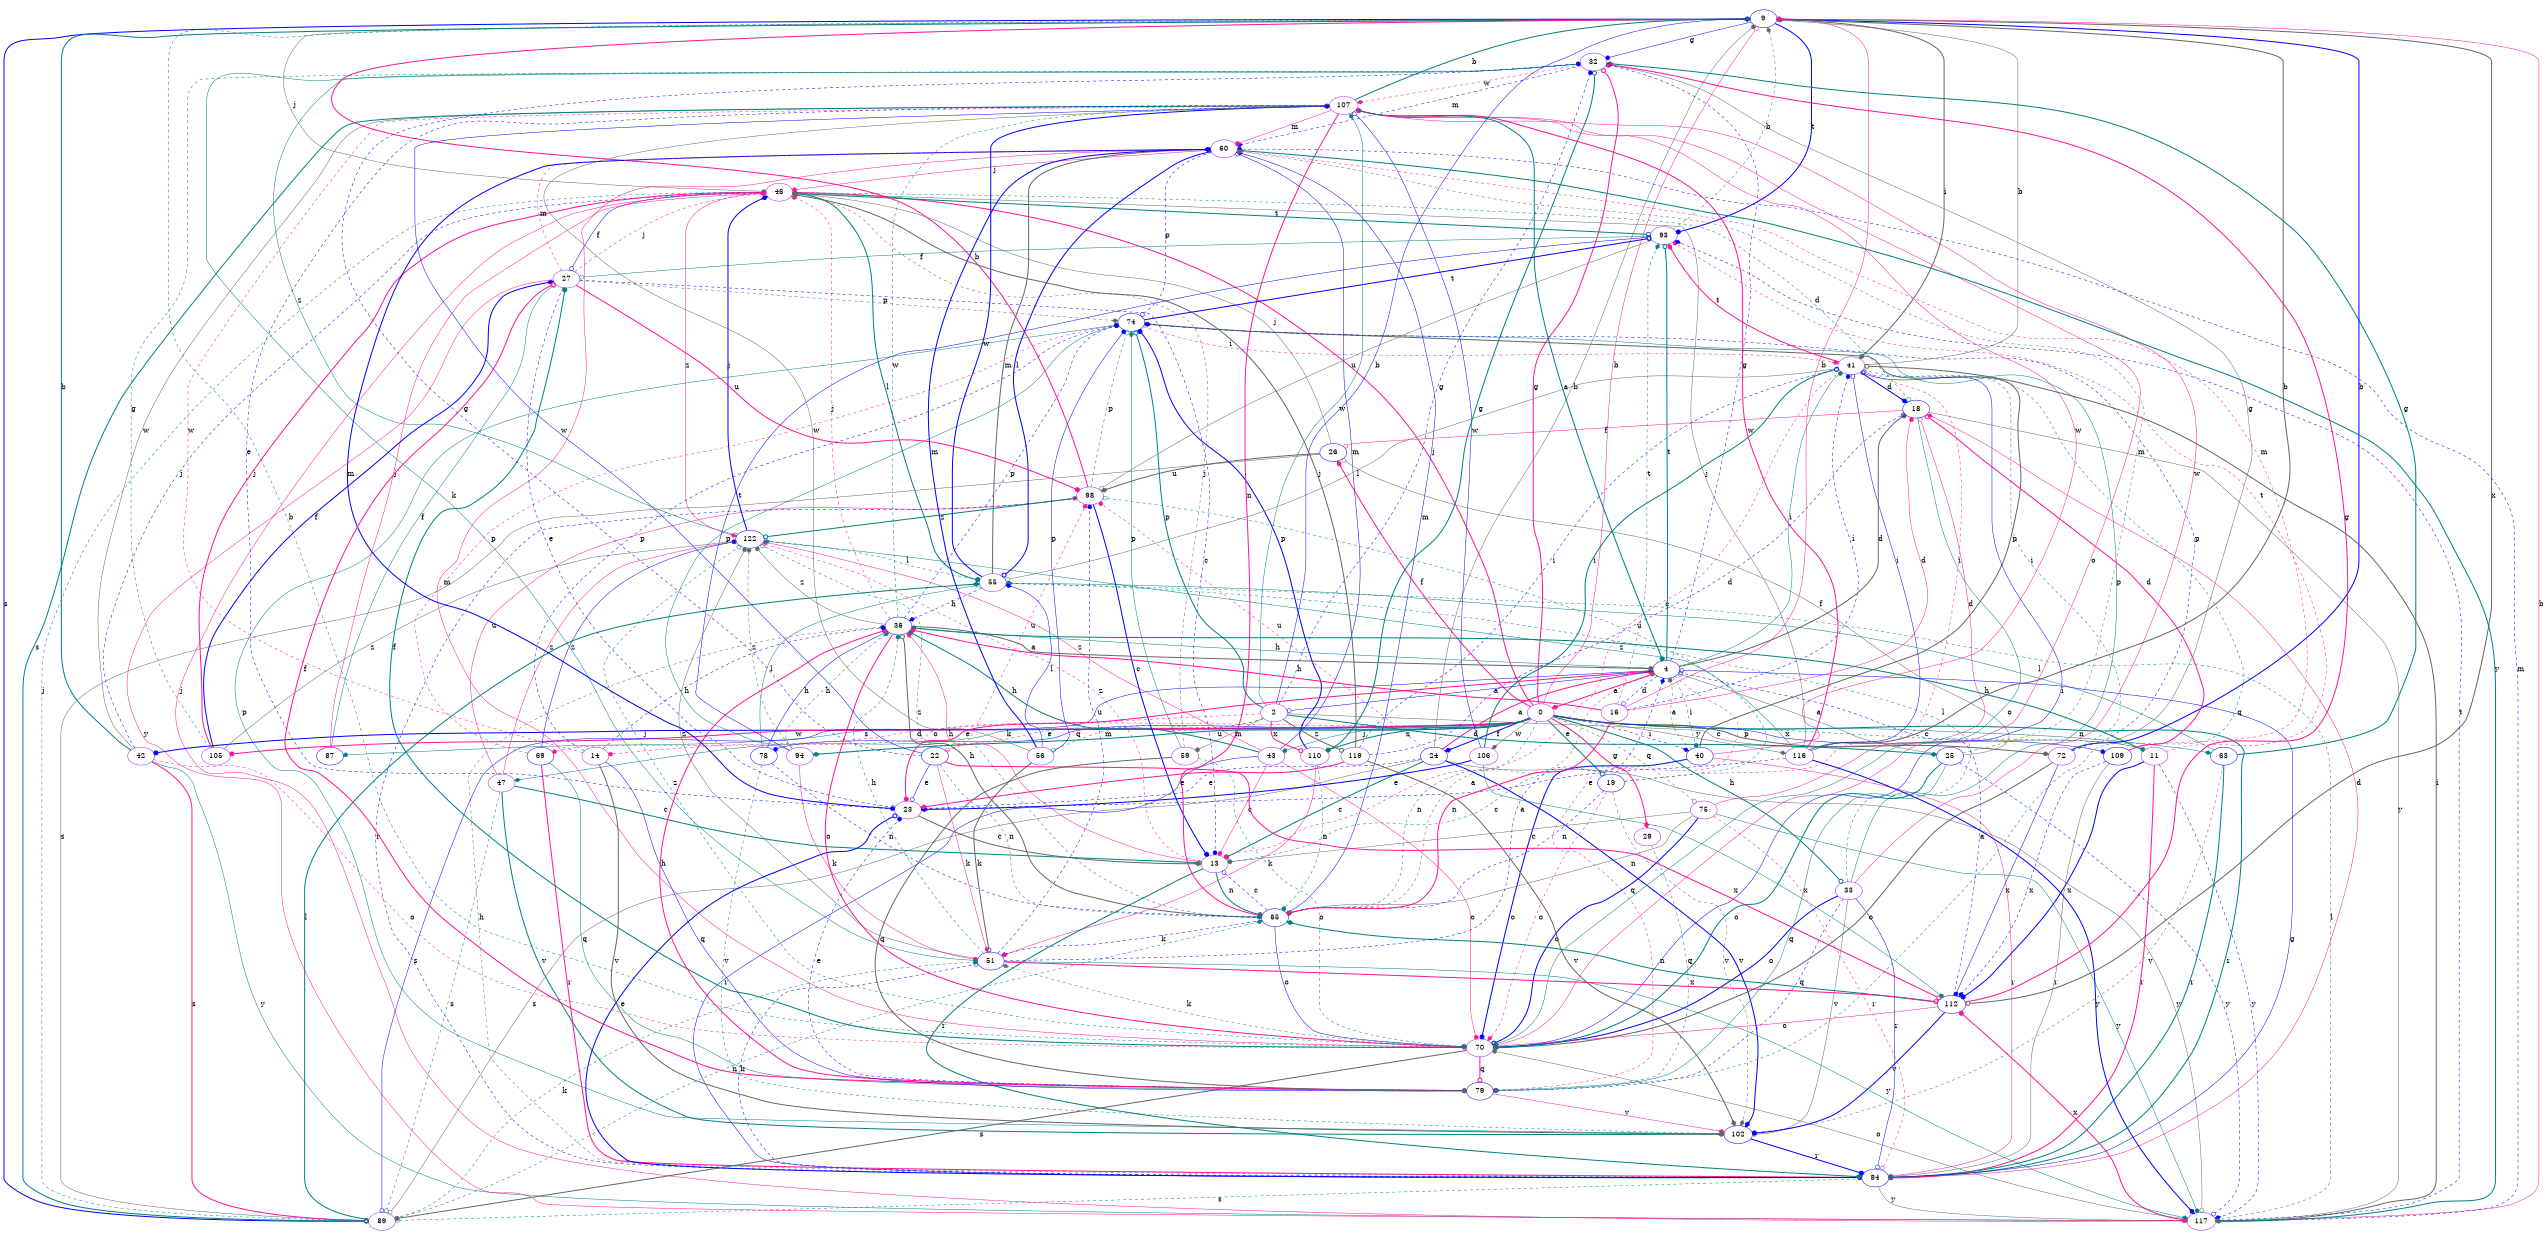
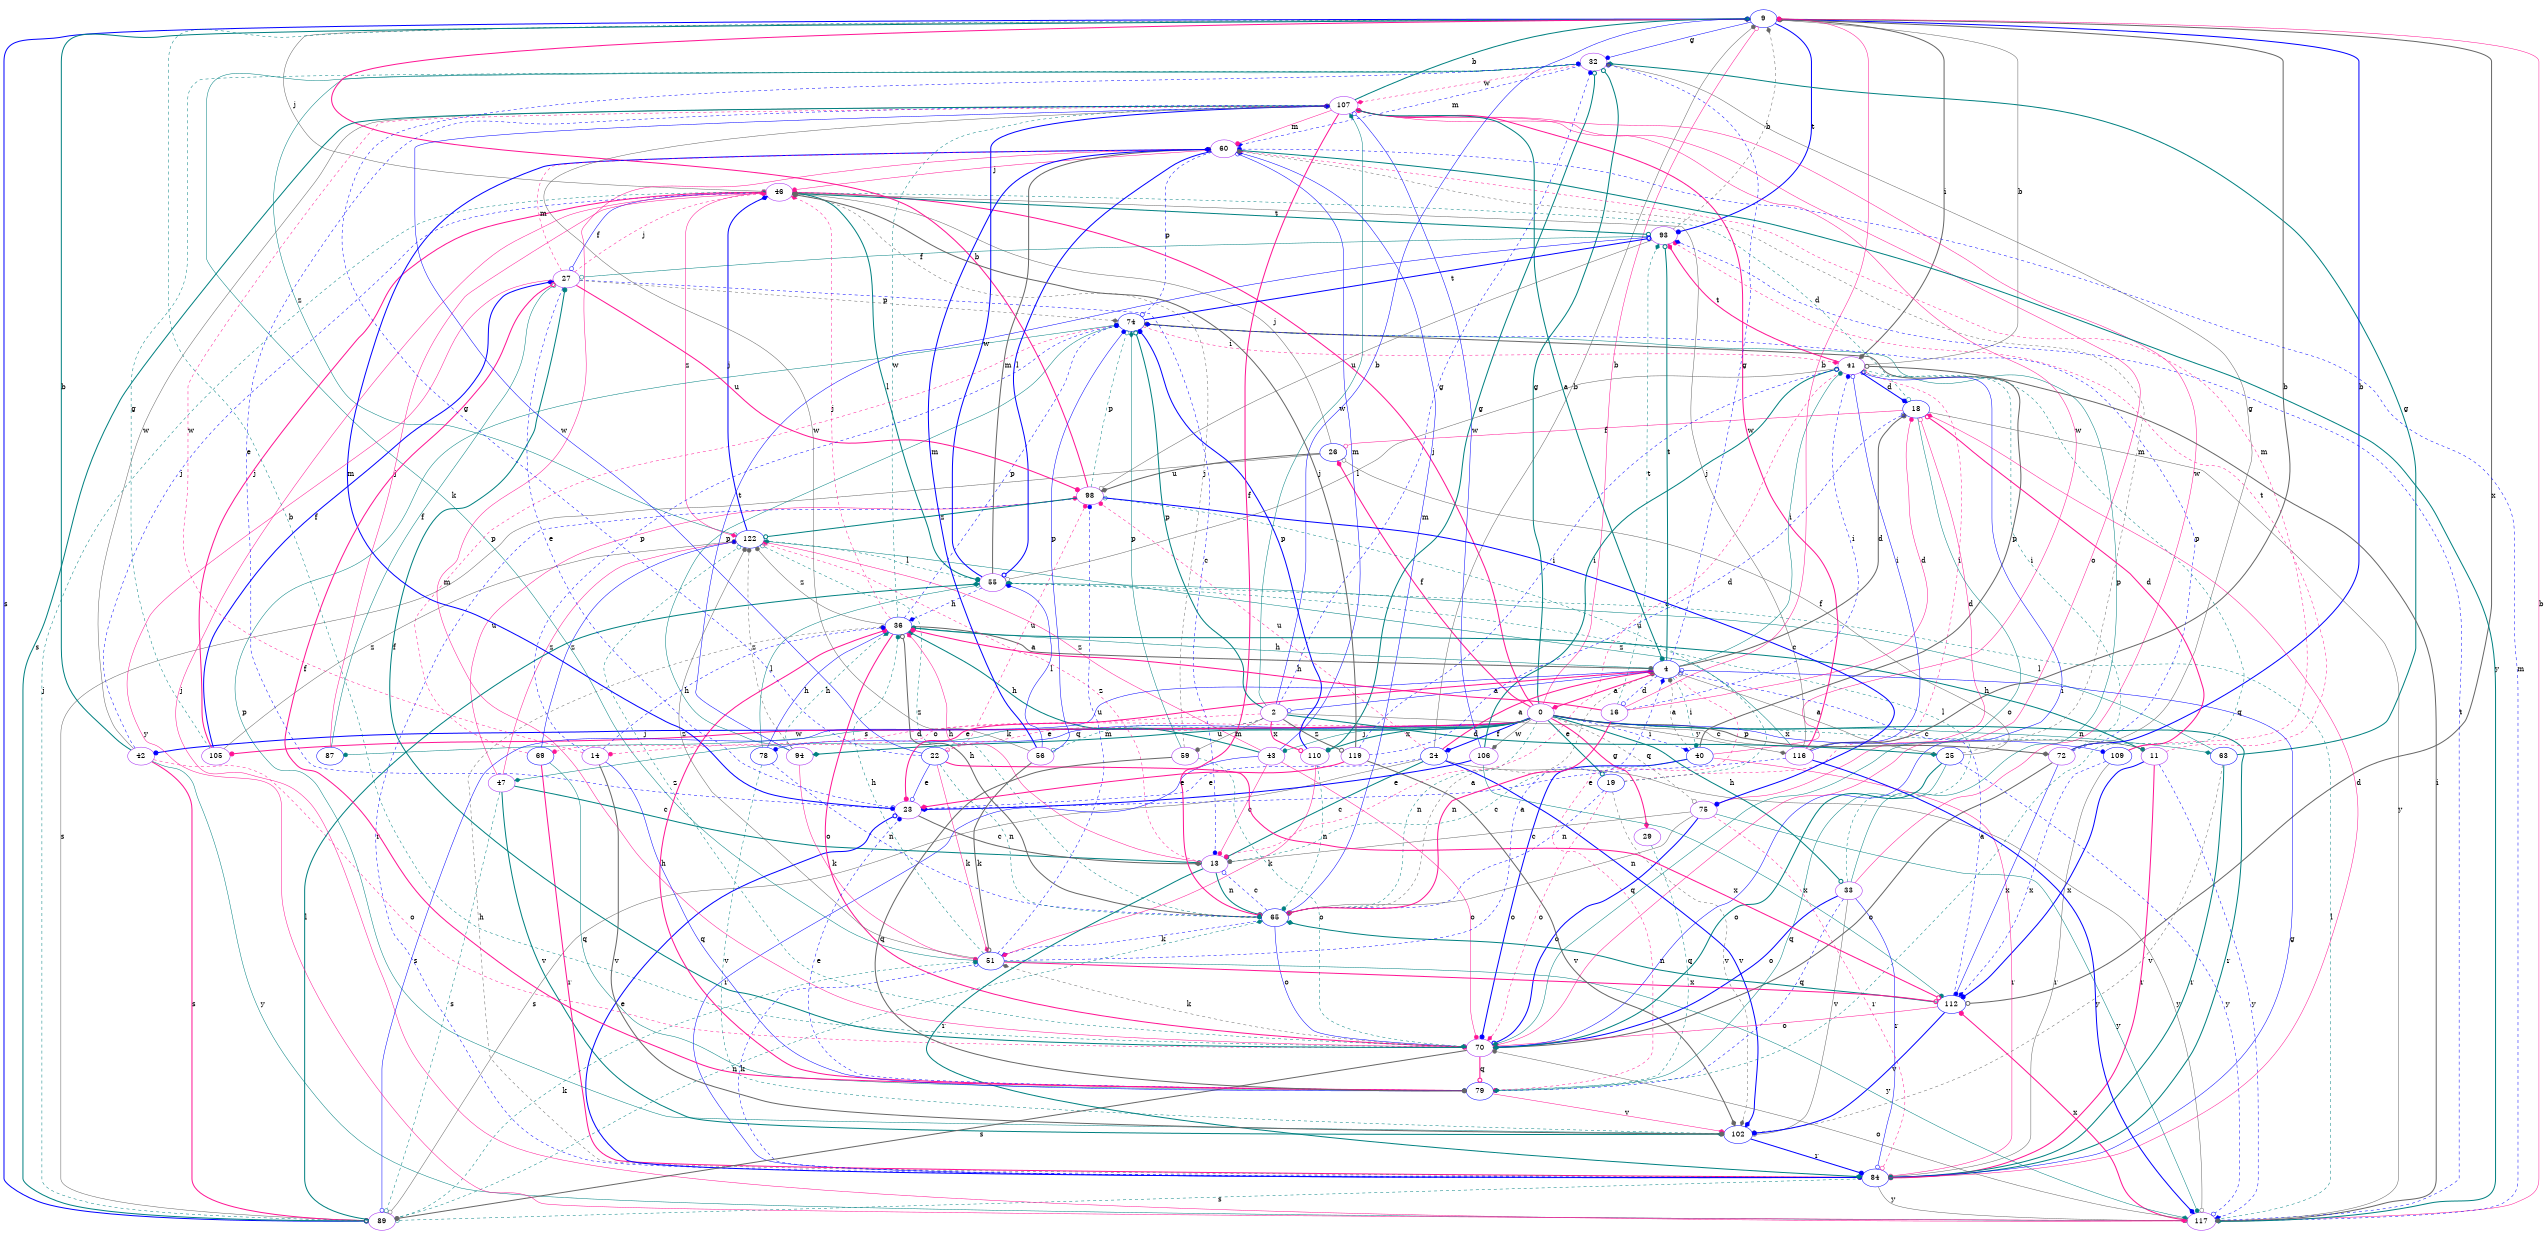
edge "0" -> "32": color deeppink -> teal
edge "112" -> "32": removed, label "g"
edge "107" -> "65": label "n" -> "f"
edge "98" -> "13": now "98" -> "75"
